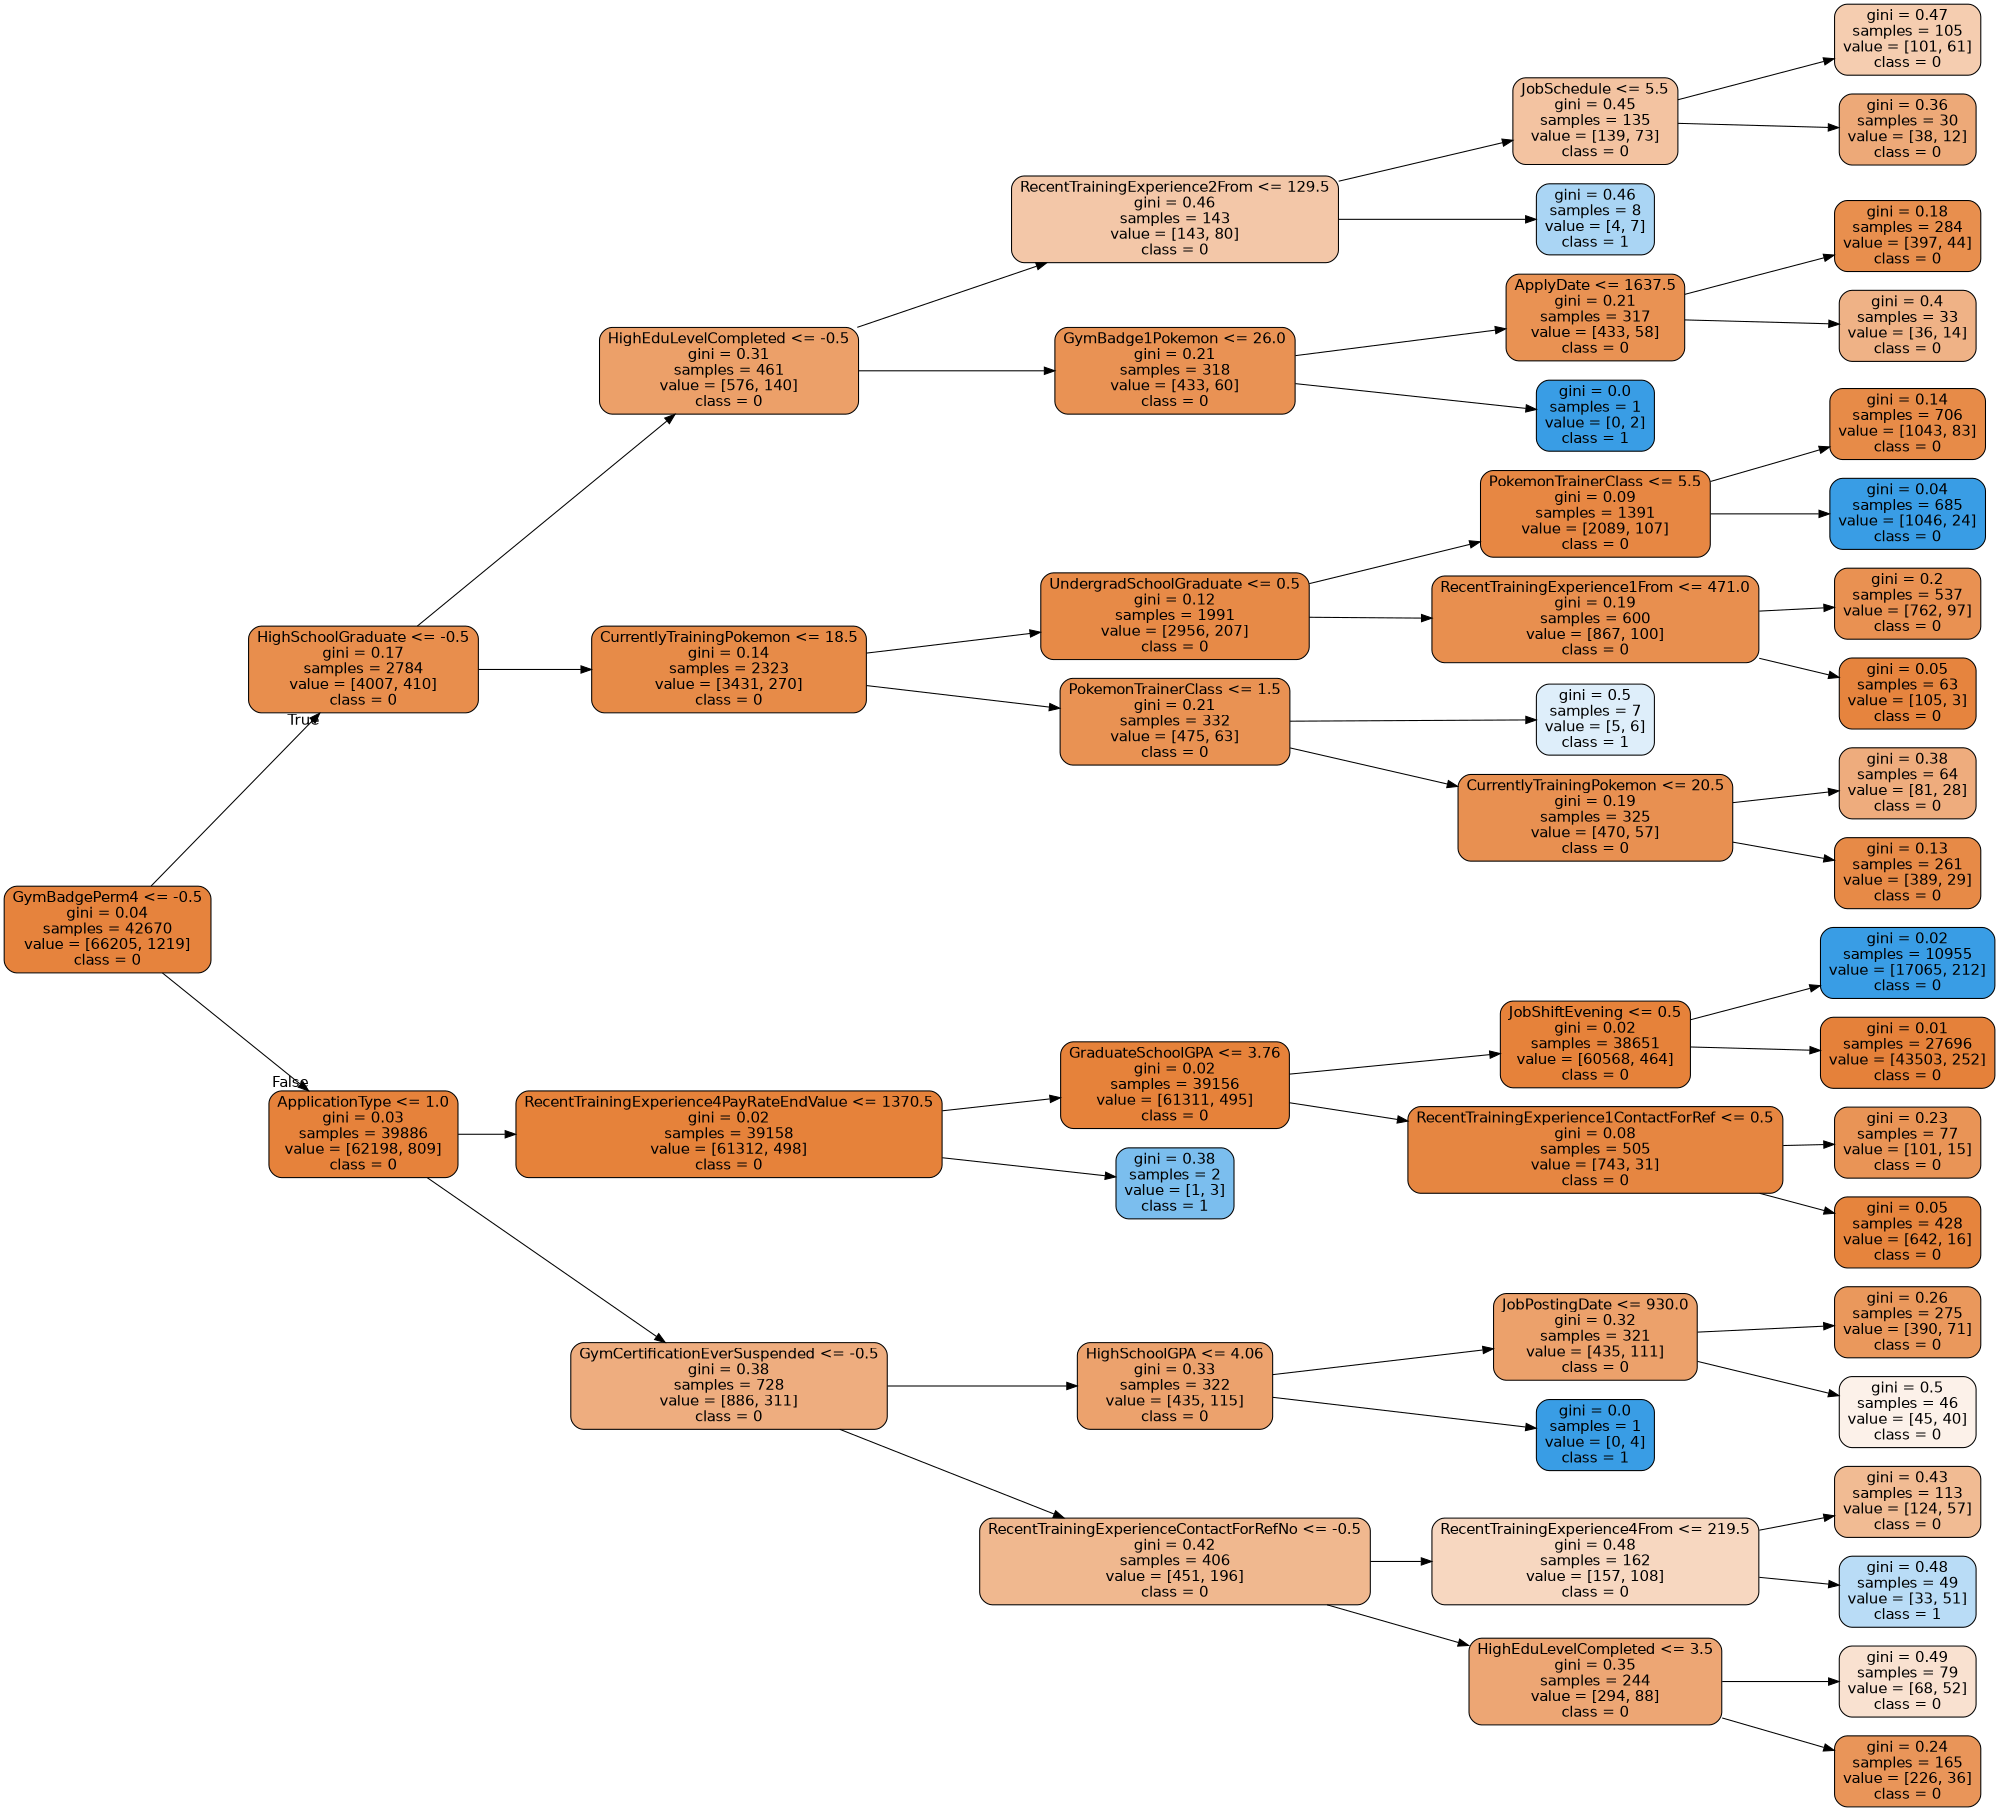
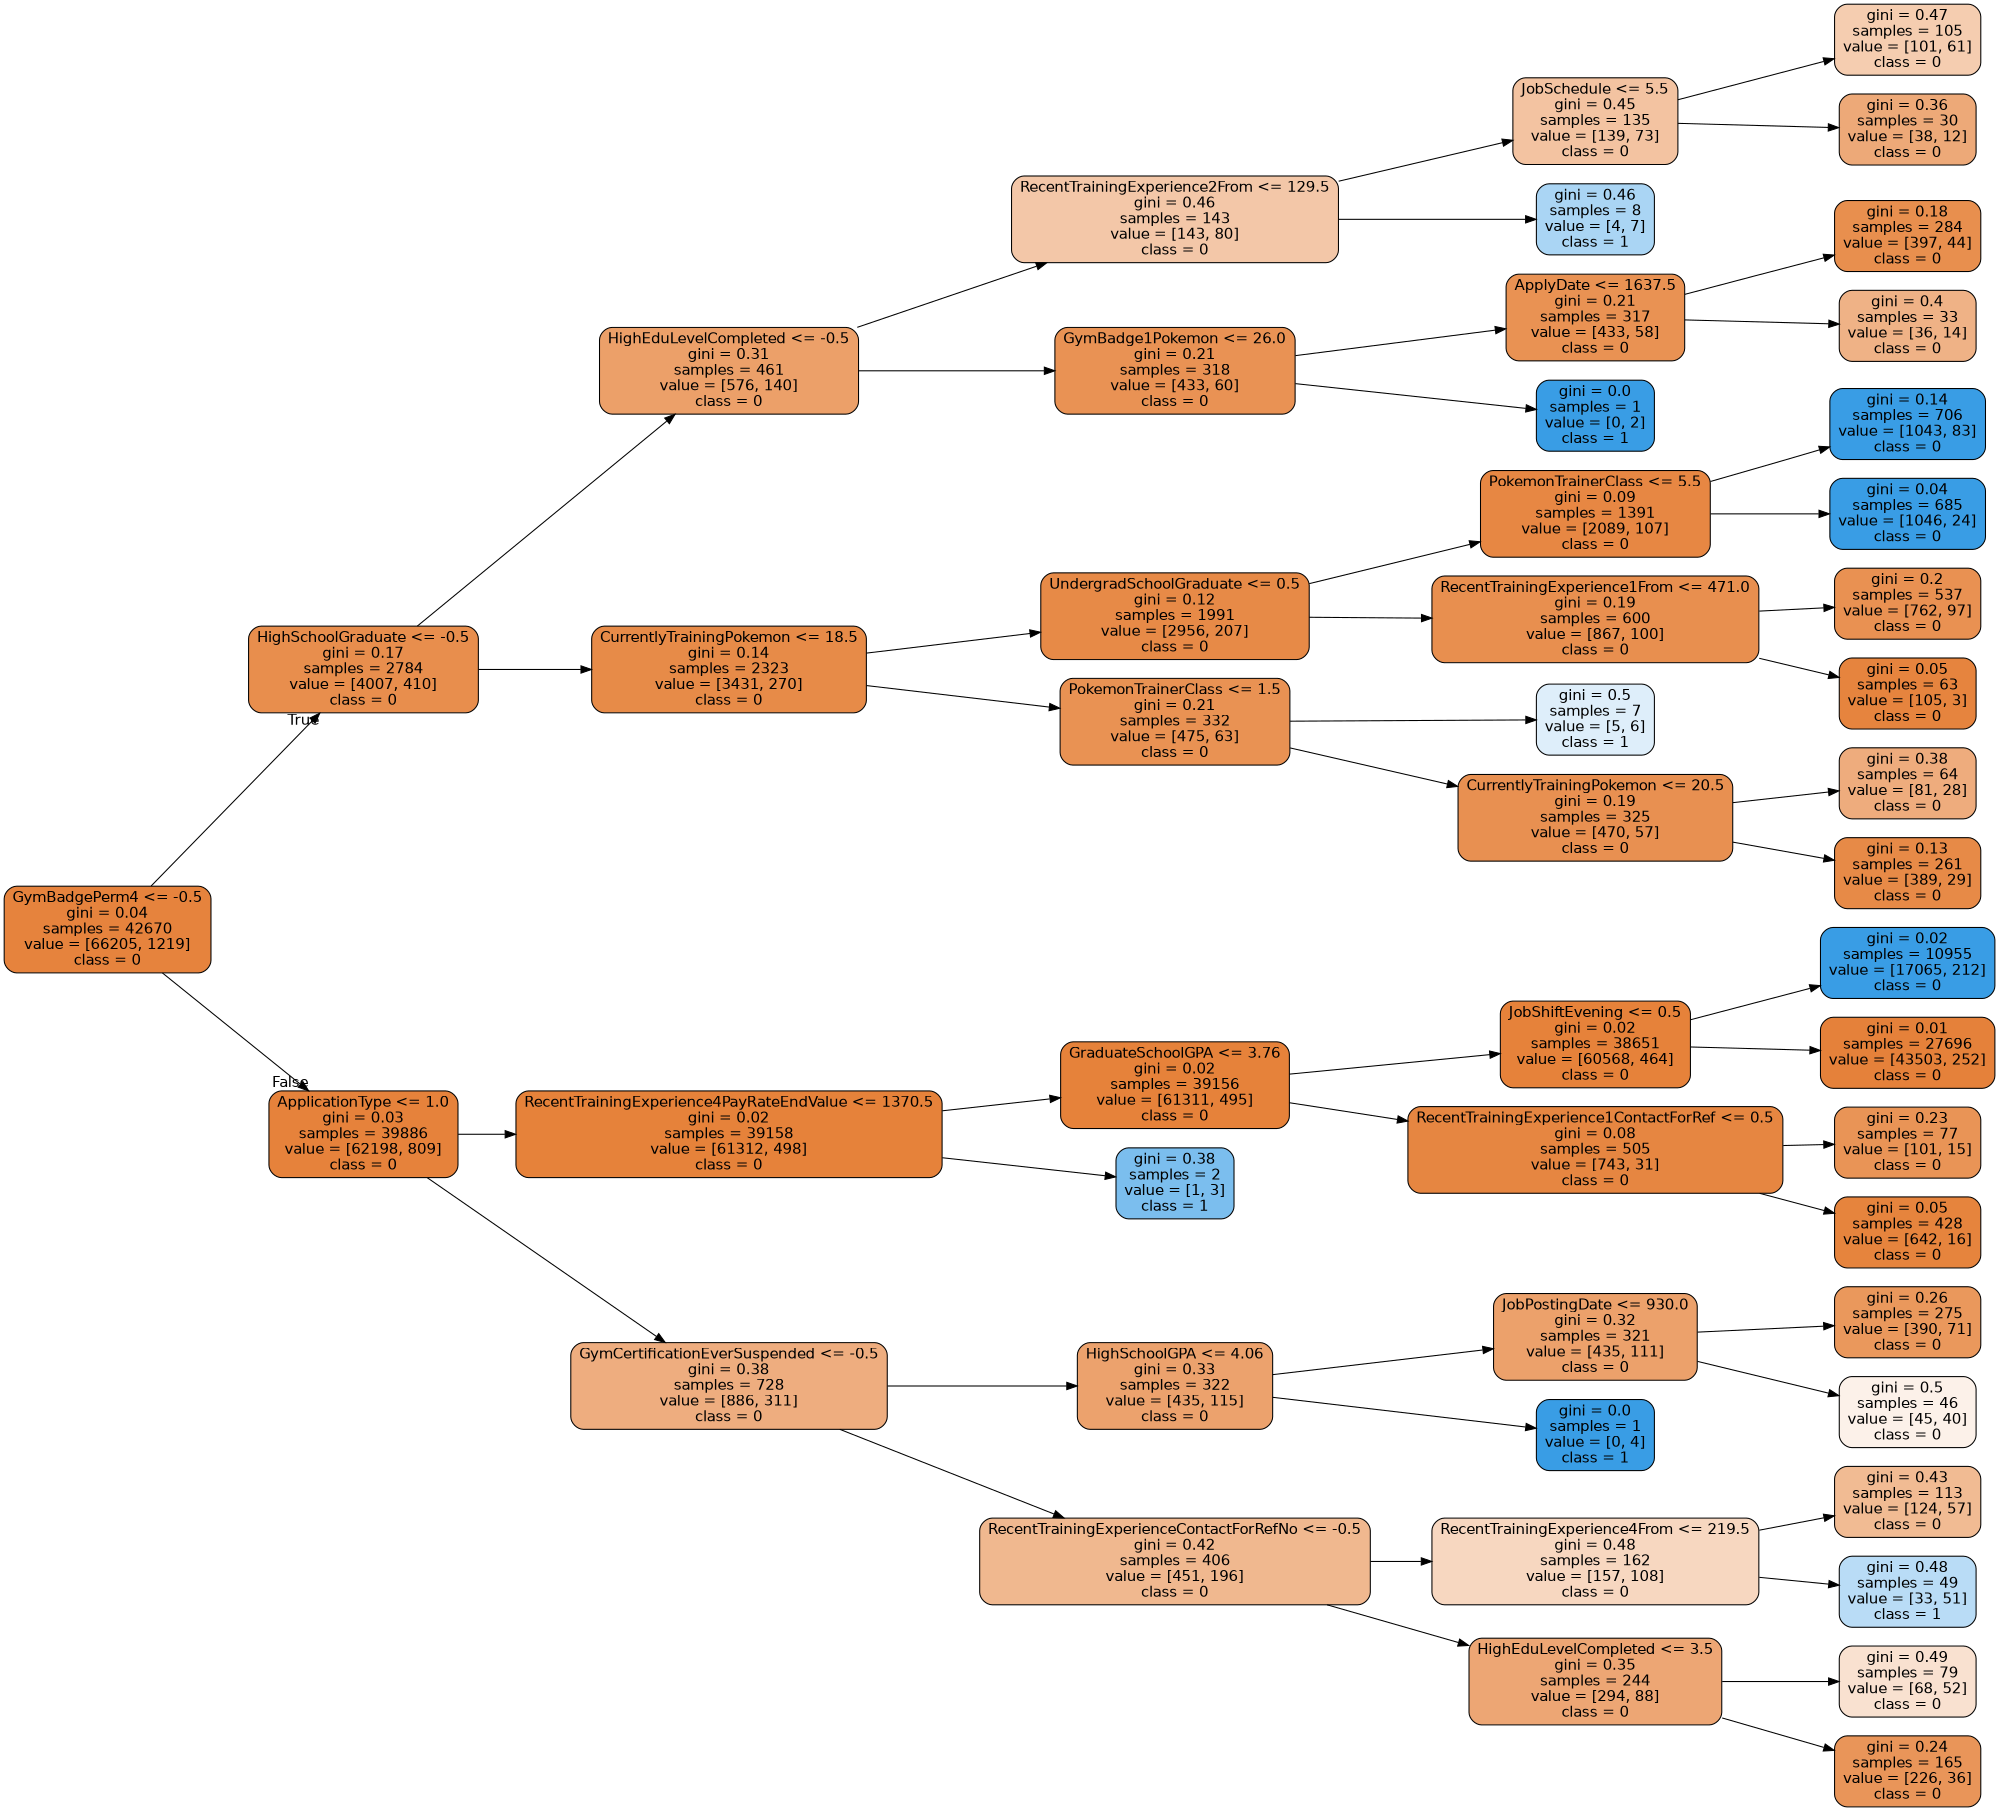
node "gini = 0.14 samples = 706 value = [1043, 83] class = 0": fillcolor #e58139eb -> #399de5ff
